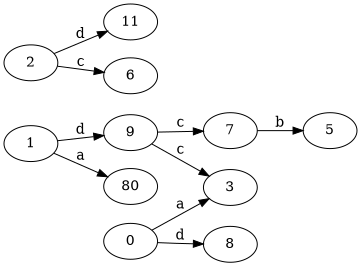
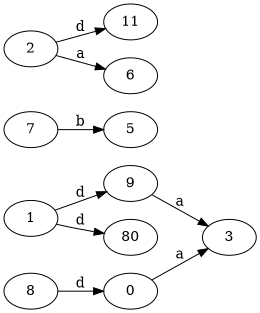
edge "2" -> "6": label "c" -> "a"
edge "9" -> "7": removed, label "c"
edge "9" -> "3": label "c" -> "a"
edge "1" -> "80": label "a" -> "d"
edge "0" -> "8": reversed
